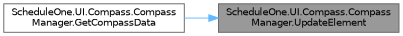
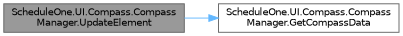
edge "ScheduleOne.UI.Compass.Compass Manager.GetCompassData" -> "ScheduleOne.UI.Compass.Compass Manager.UpdateElement": reversed
